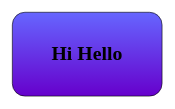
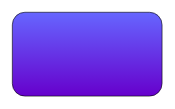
node "Hi Hello": removed
